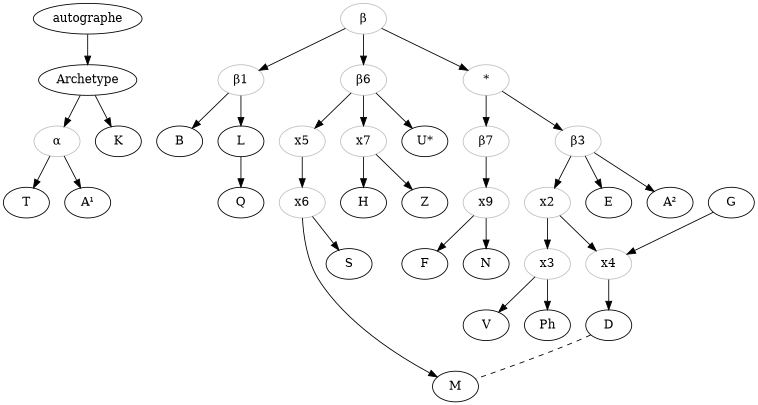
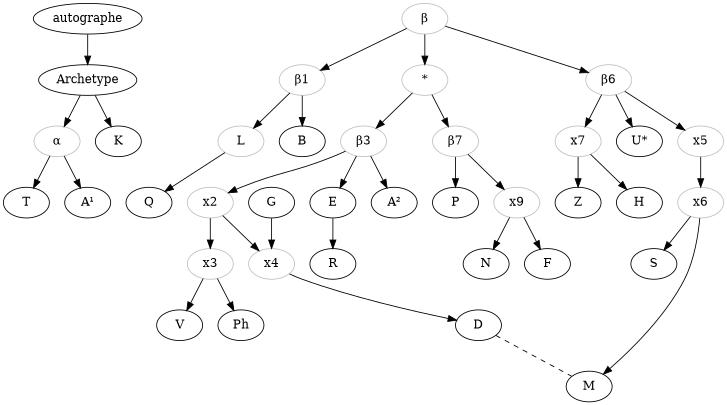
node "L": color black -> grey
node "P": added
node "R": added
